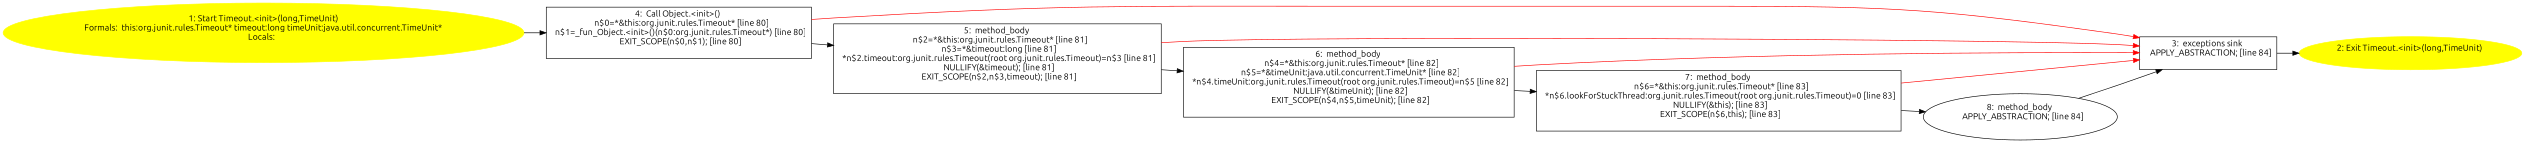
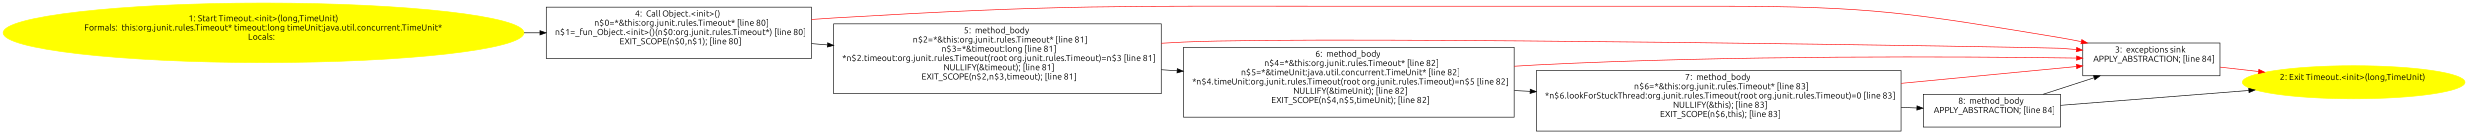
edge "3:  exceptions sink APPLY_ABSTRACTION; [line 84]" -> "2: Exit Timeout.<init>(long,TimeUnit)": color black -> red
edge "8:  method_body APPLY_ABSTRACTION; [line 84]" -> "2: Exit Timeout.<init>(long,TimeUnit)": added
node "8:  method_body APPLY_ABSTRACTION; [line 84]": shape ellipse -> box
